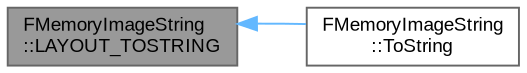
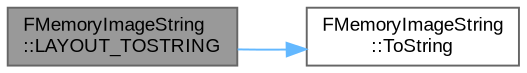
edge "FMemoryImageString ::ToString" -> "FMemoryImageString ::LAYOUT_TOSTRING": reversed
